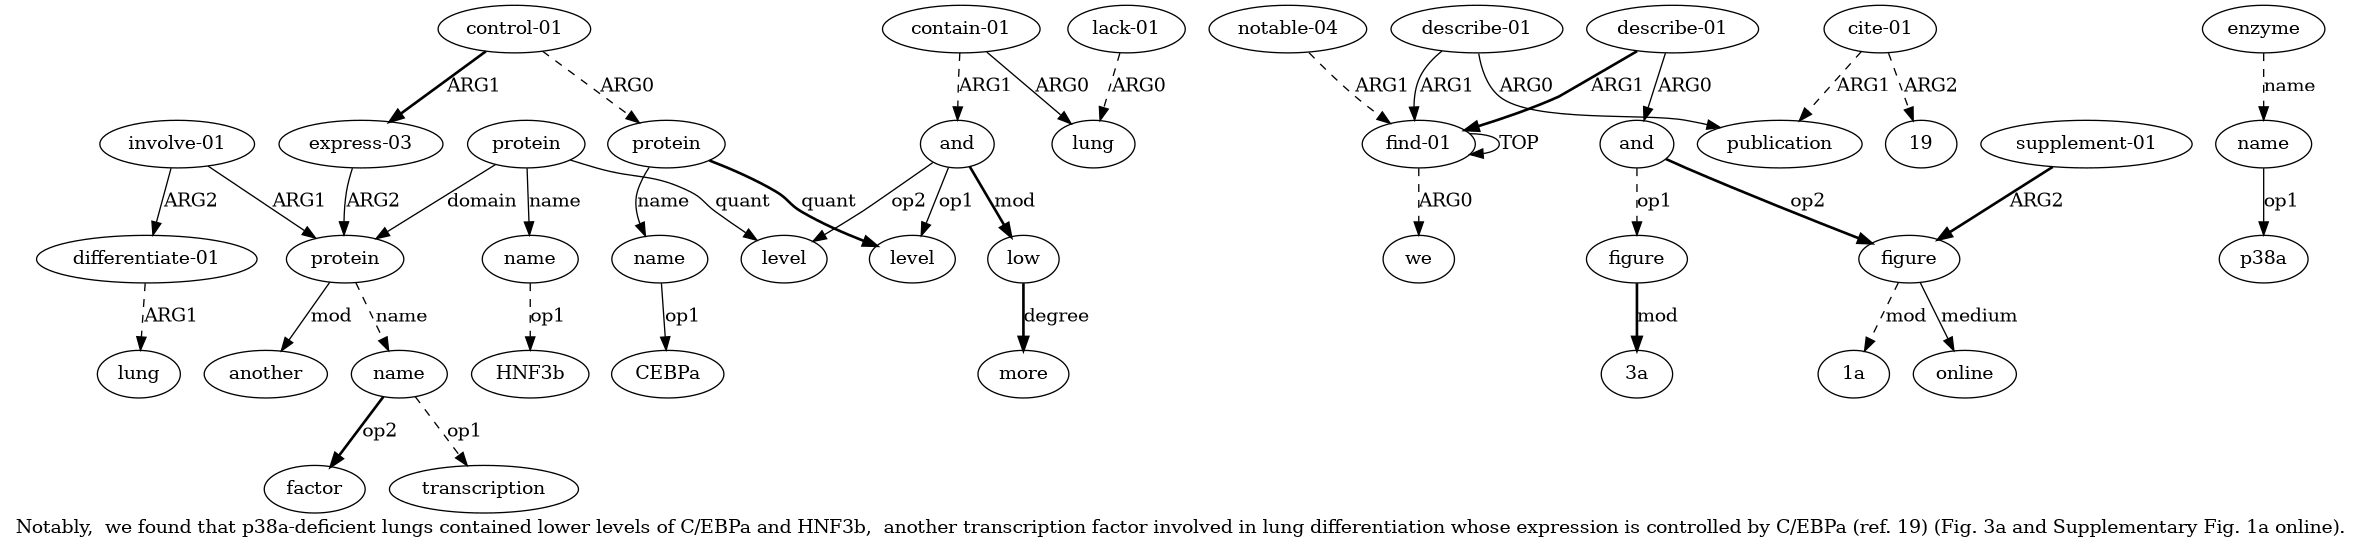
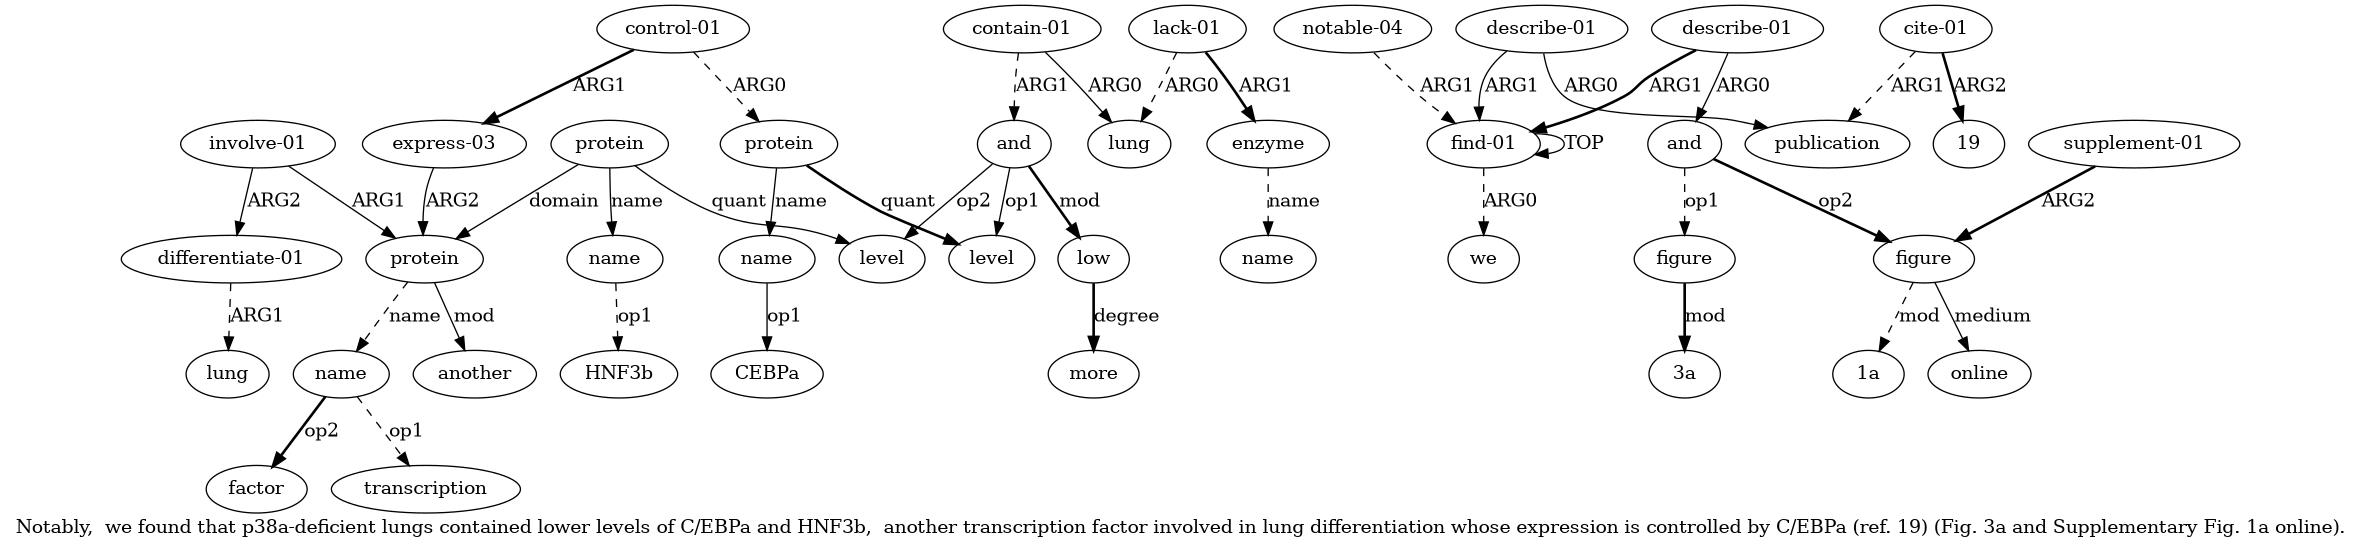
edge "lack-01" -> "enzyme": added, label "ARG1"
edge "cite-01" -> "19": style dashed -> bold
node "p38a": removed
